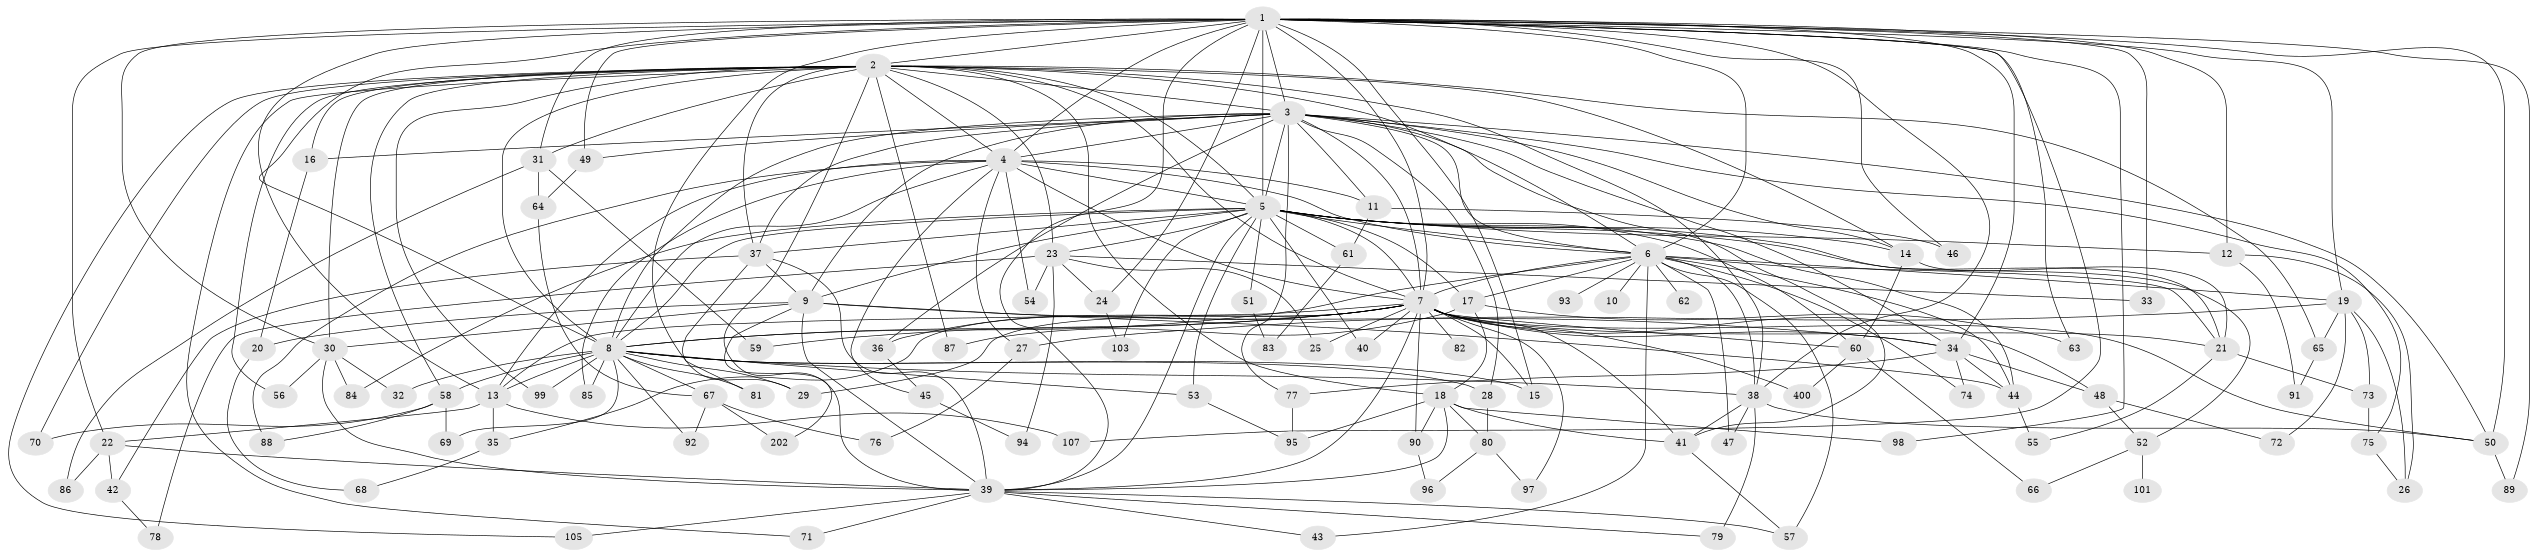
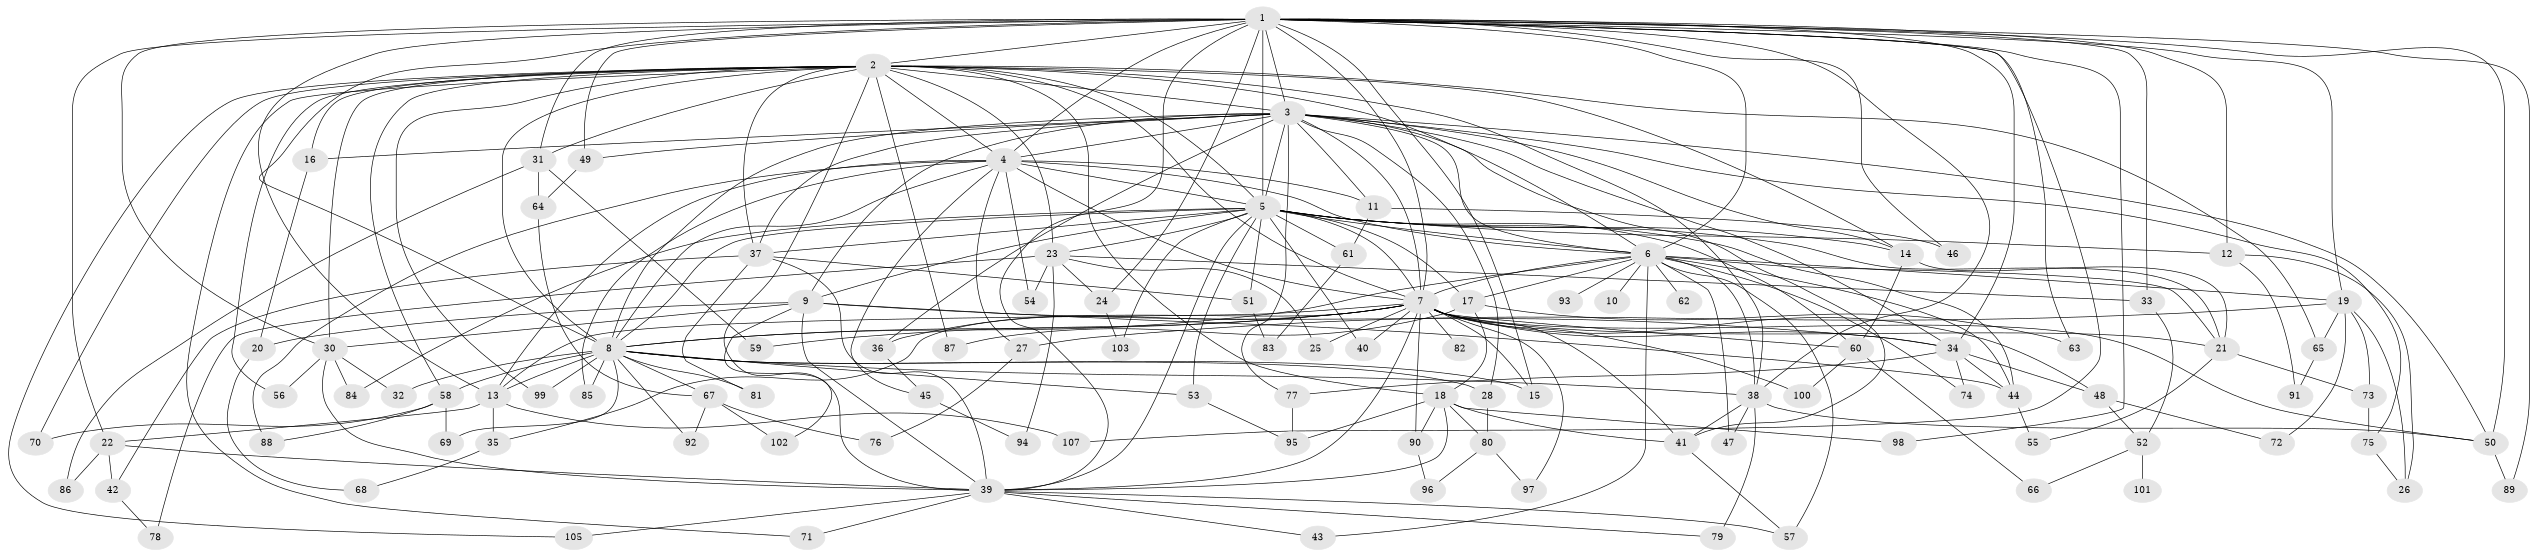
edge "5" -- "52": now "33" -- "52"
edge "37" -- "9": now "37" -- "51"
node "29": removed
node "400": label "400" -> "100"
node "202": label "202" -> "102"
